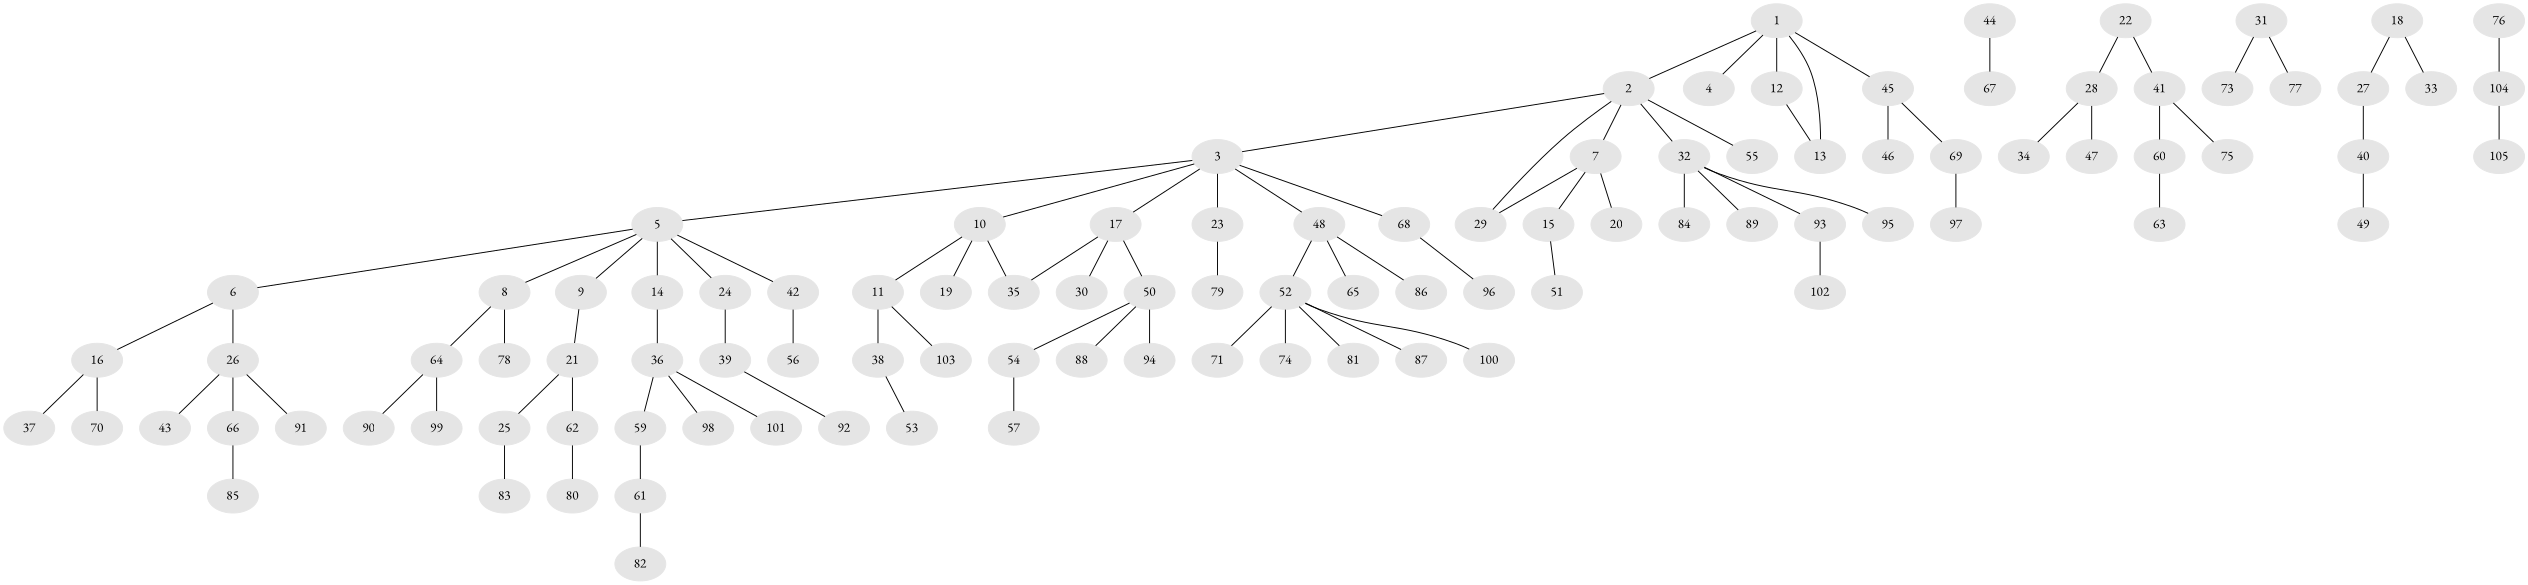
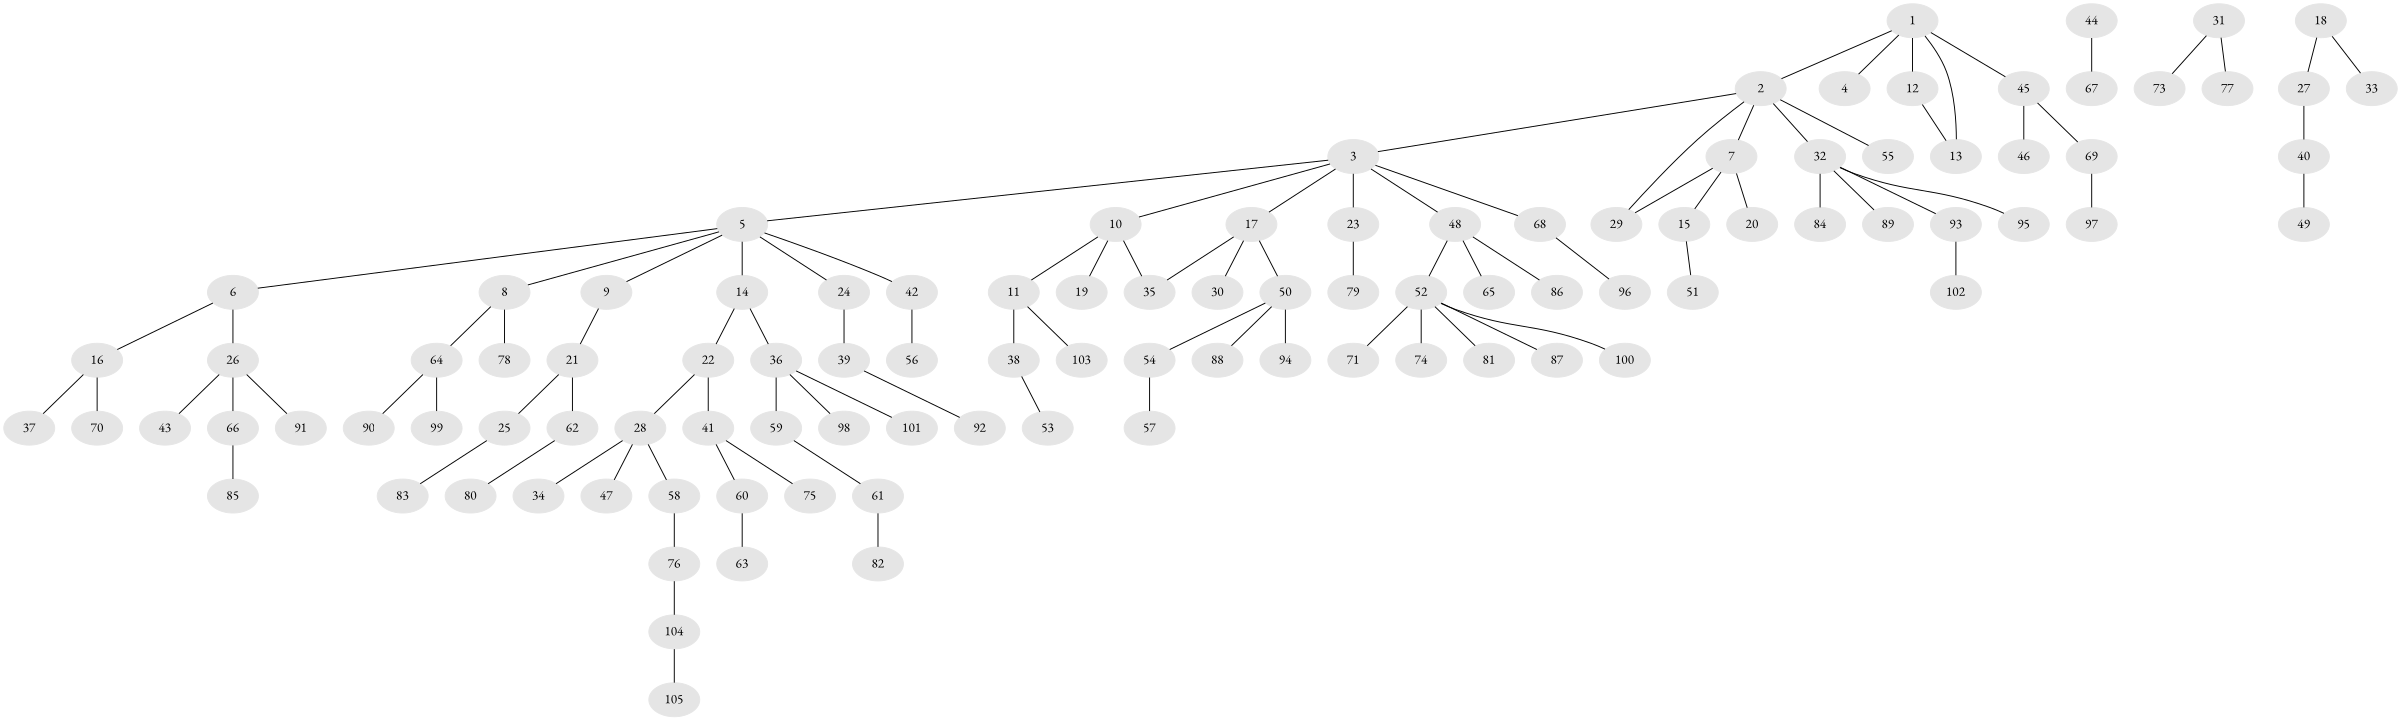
edge "14" -- "22": added
node "58": added
